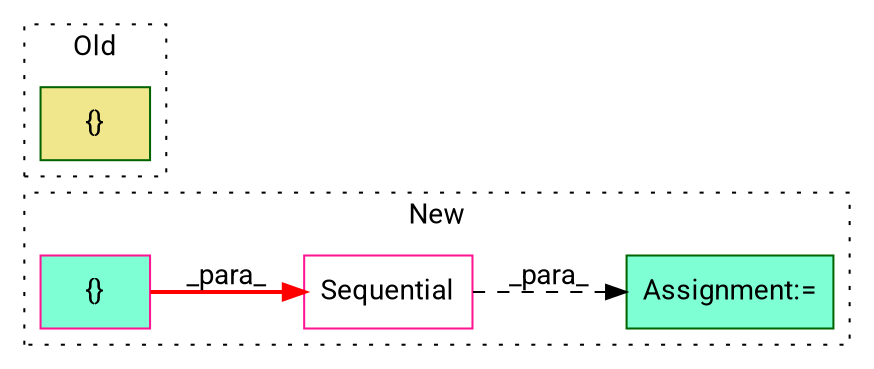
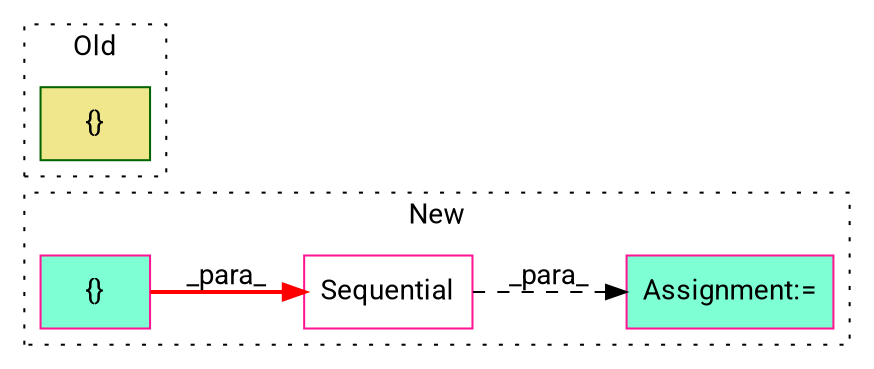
node "Assignment:=": color darkgreen -> deeppink
